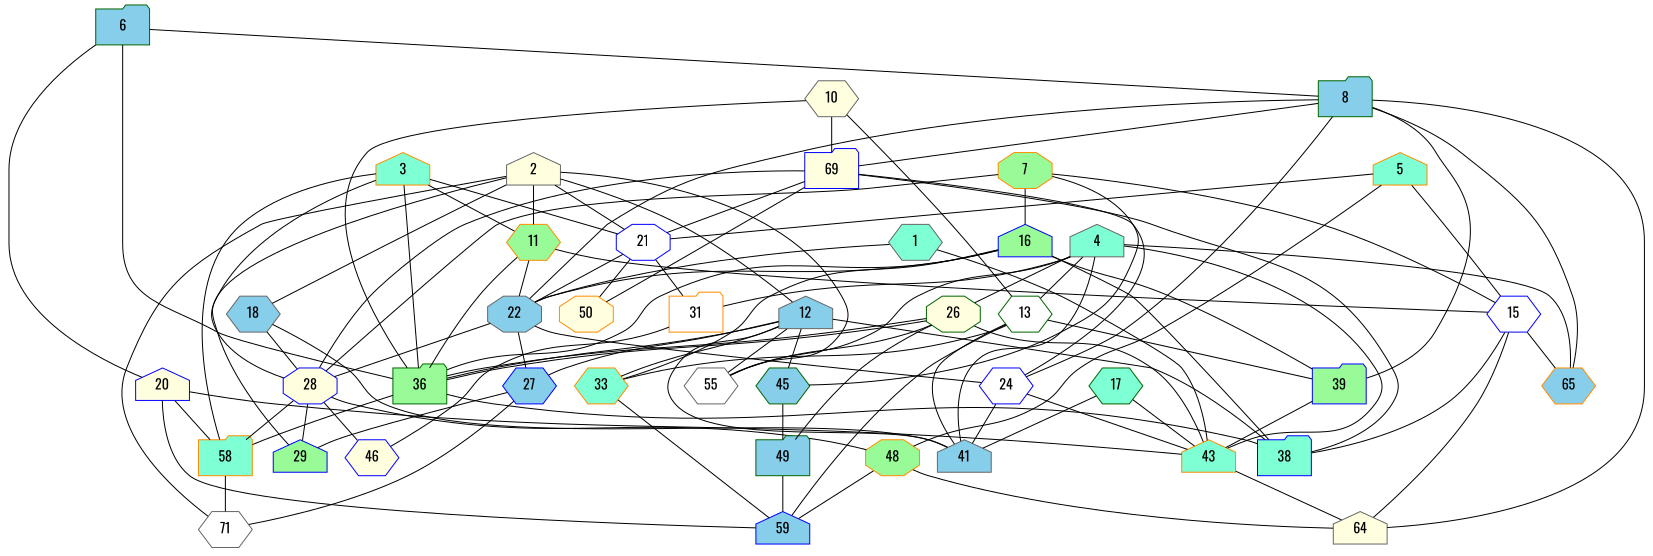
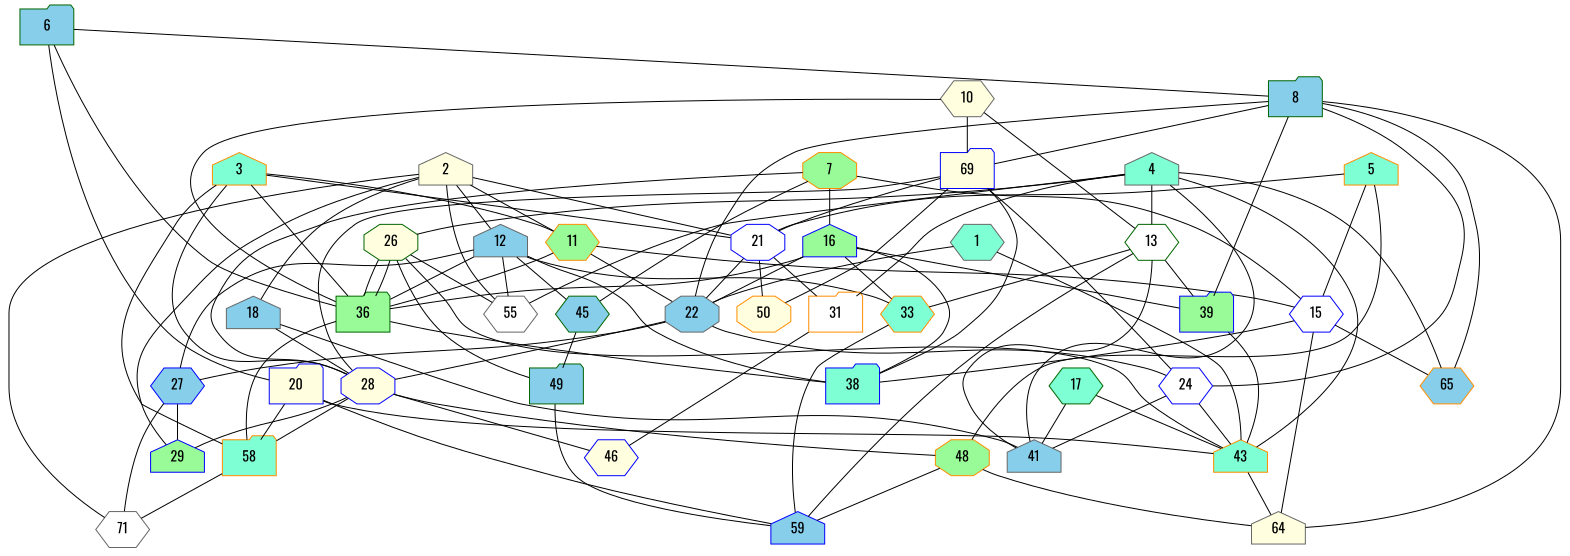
node "18": shape hexagon -> house
node "20": shape house -> folder
edge "12" -- "41": removed
